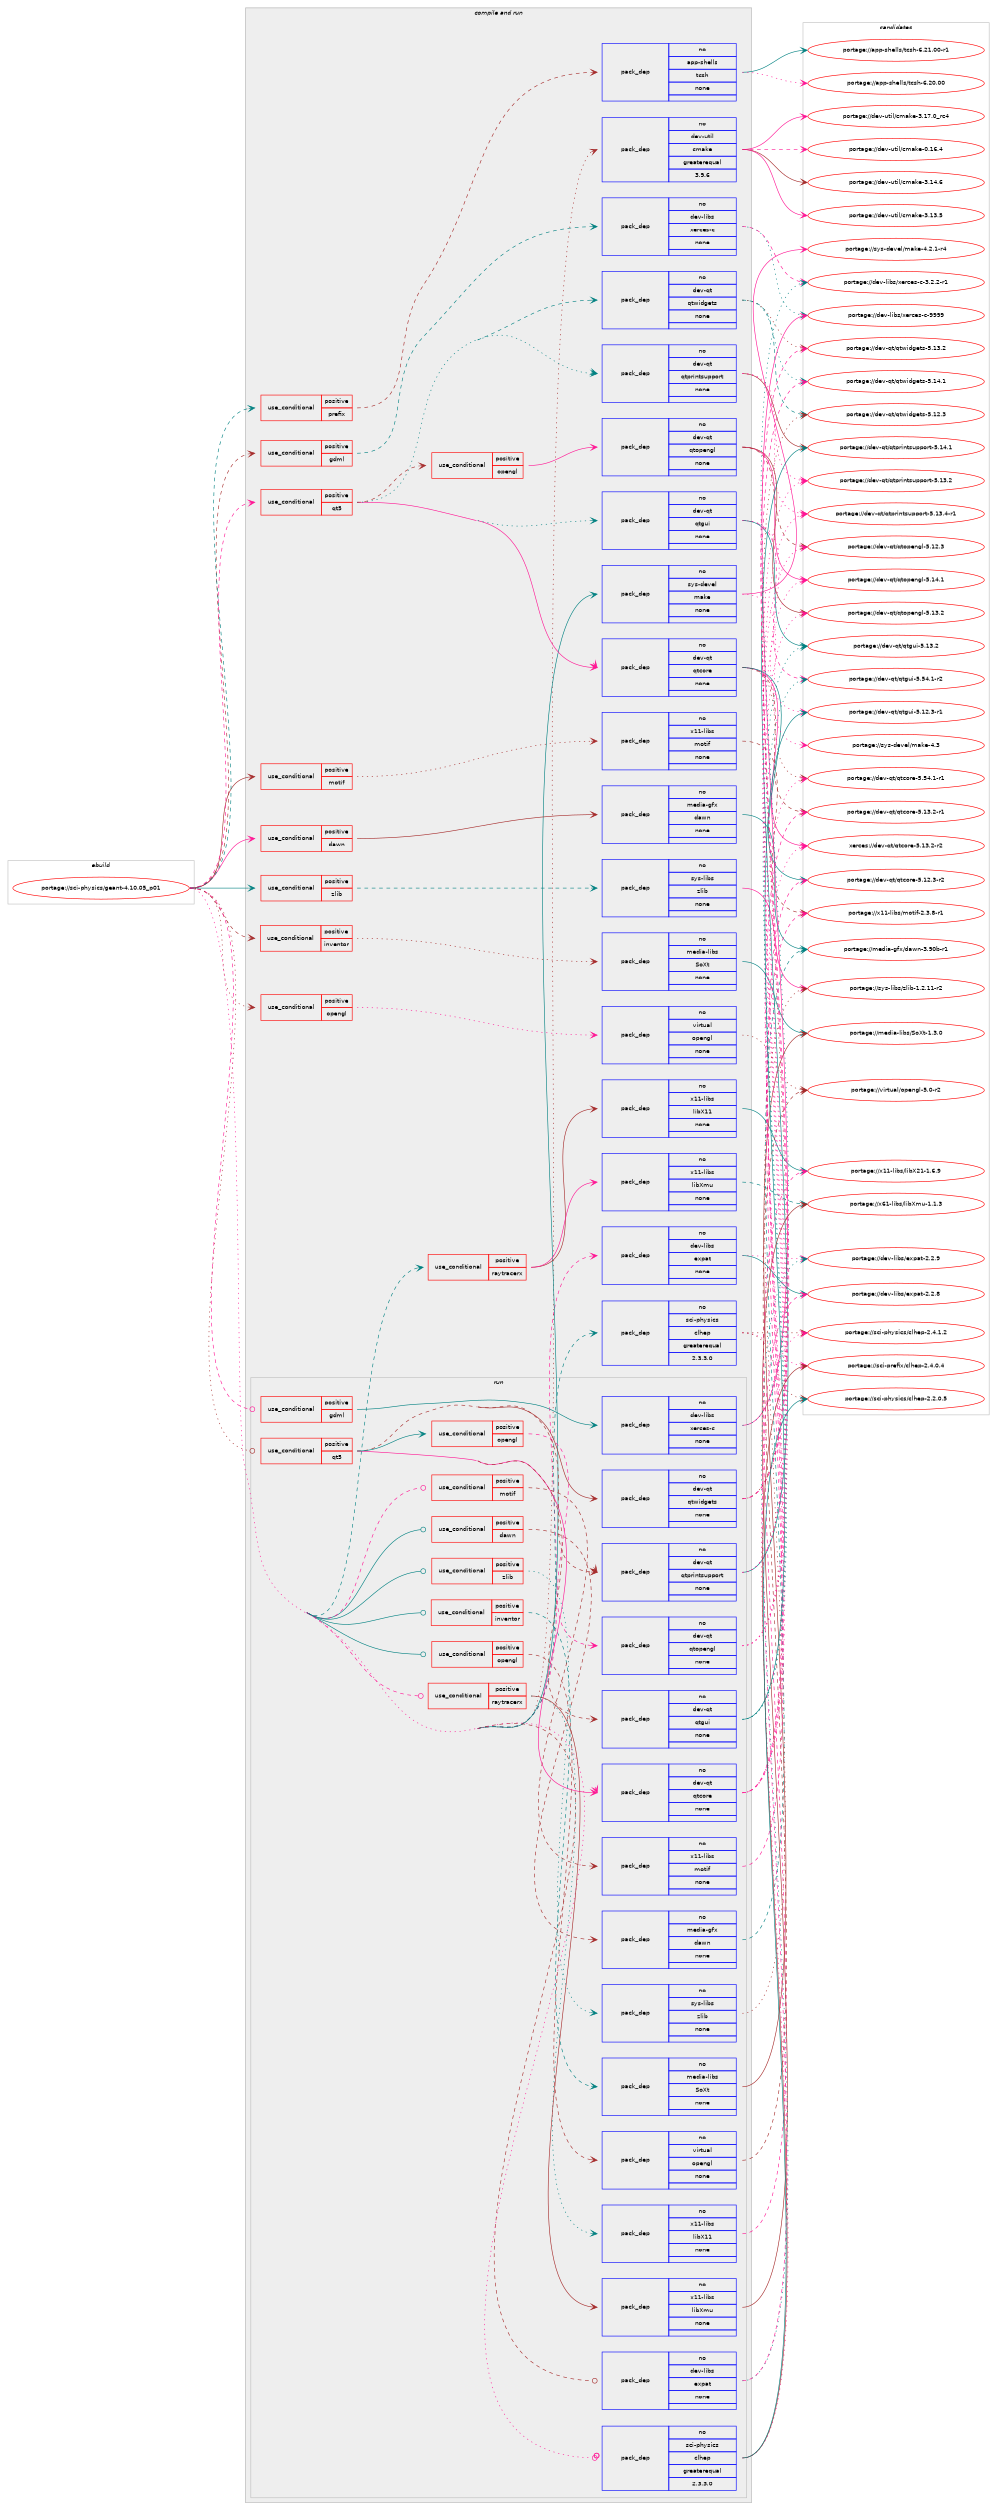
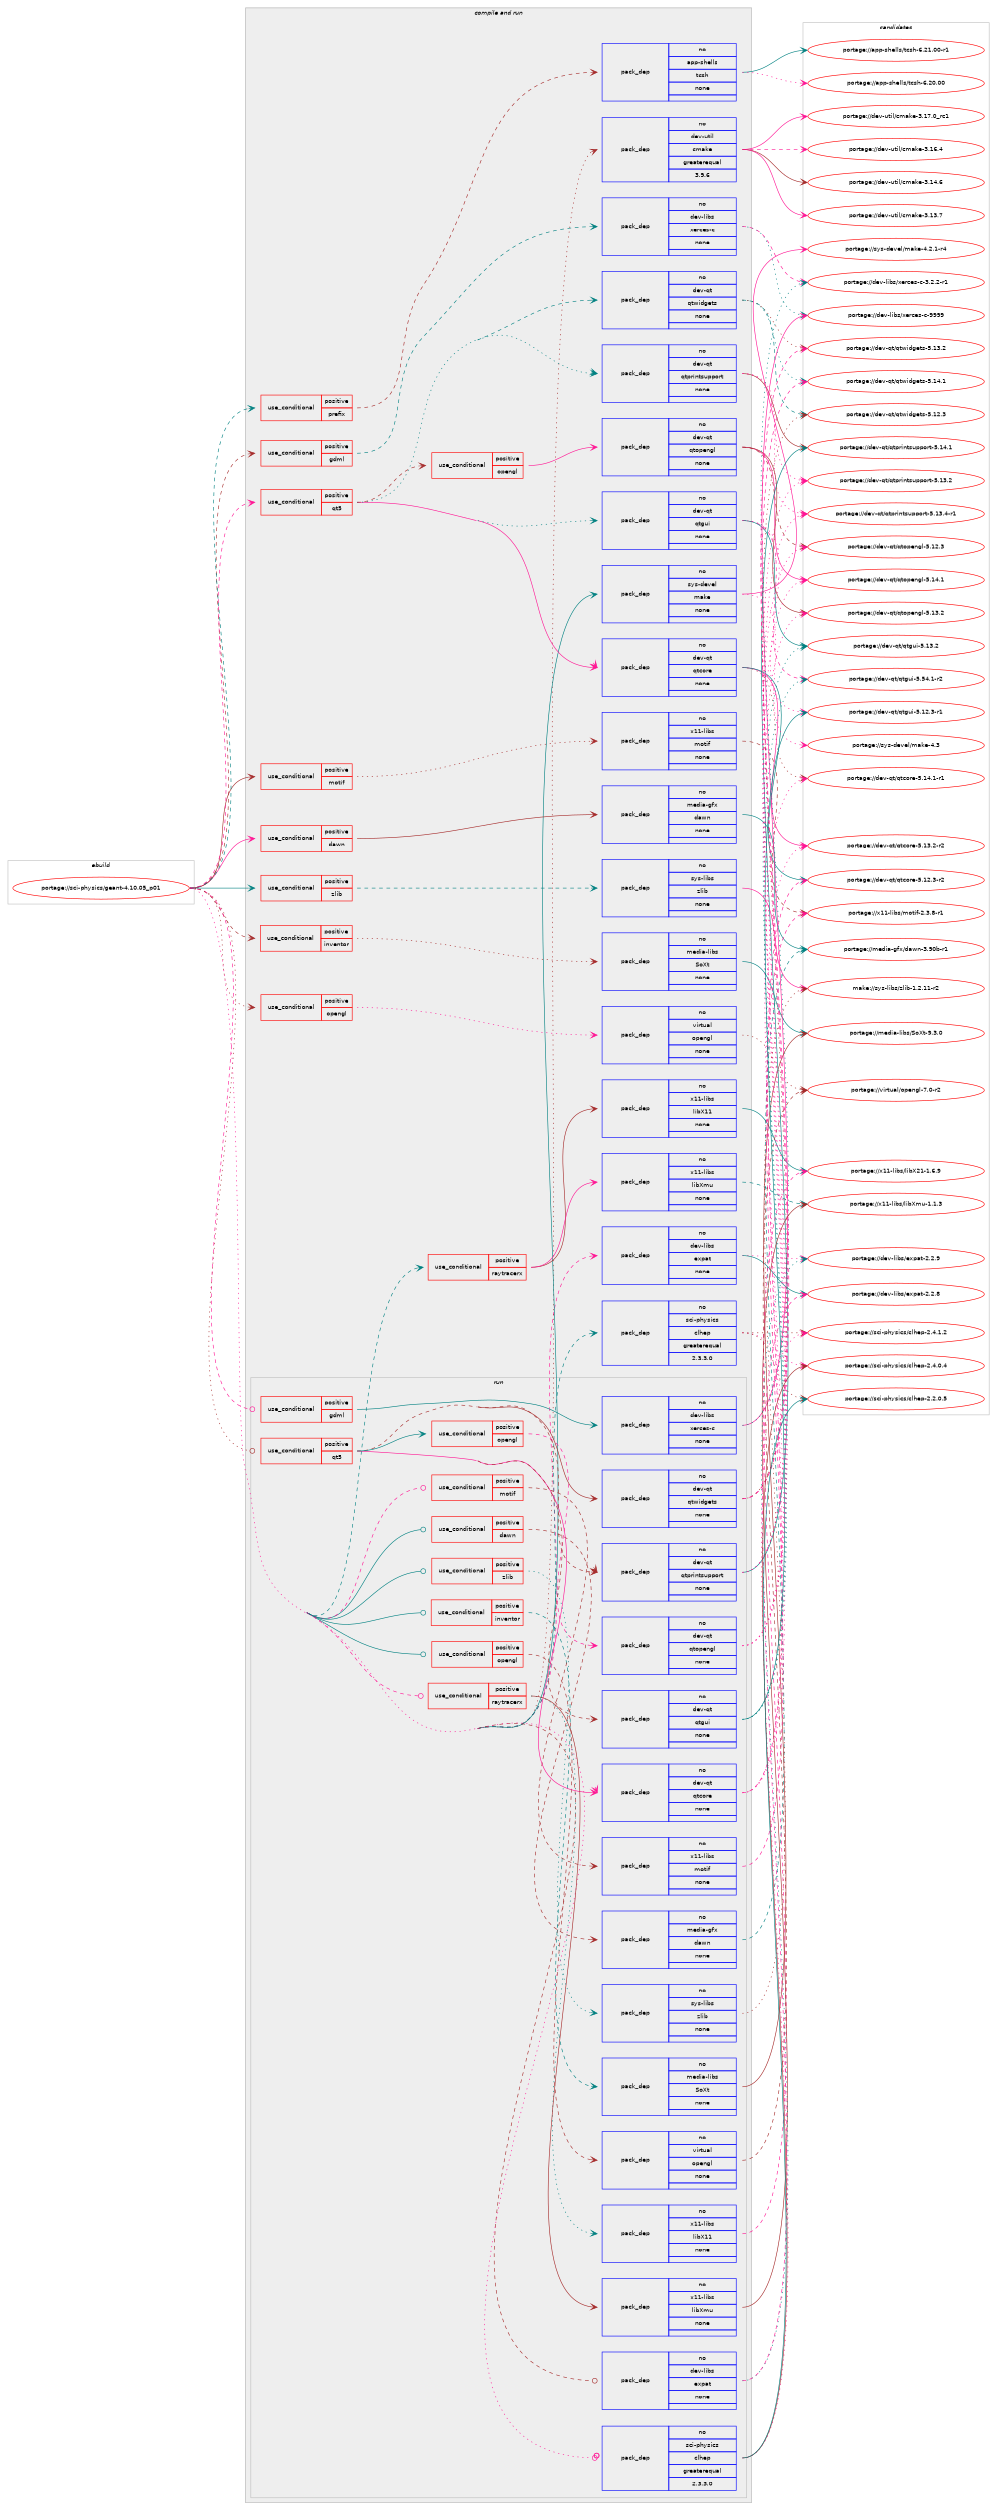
node "portage://dev-util/cmake-3.17.0_rc4": label "portage://dev-util/cmake-3.17.0_rc4" -> "portage://dev-util/cmake-3.17.0_rc1"
node "portage://dev-util/cmake-0.16.4": label "portage://dev-util/cmake-0.16.4" -> "portage://dev-util/cmake-3.16.4"
node "portage://dev-util/cmake-3.13.5": label "portage://dev-util/cmake-3.13.5" -> "portage://dev-util/cmake-3.13.7"
node "portage://dev-qt/qtcore-5.54.1-r1": label "portage://dev-qt/qtcore-5.54.1-r1" -> "portage://dev-qt/qtcore-5.14.1-r1"
node "portage://dev-qt/qtcore-5.13.2-r1": removed
node "xerces://dev-qt/qtcore-5.13.2-r2": label "xerces://dev-qt/qtcore-5.13.2-r2" -> "portage://dev-qt/qtcore-5.13.2-r2"
node "portage://sys-libs/zlib-1.2.11-r2": label "portage://sys-libs/zlib-1.2.11-r2" -> "make://sys-libs/zlib-1.2.11-r2"
node "portage://media-libs/SoXt-1.3.0": label "portage://media-libs/SoXt-1.3.0" -> "portage://media-libs/SoXt-9.3.0"
node "portage://virtual/opengl-5.0-r2": label "portage://virtual/opengl-5.0-r2" -> "portage://virtual/opengl-7.0-r2"
node "portage://x61-libs/libXmu-1.1.3": label "portage://x61-libs/libXmu-1.1.3" -> "portage://x11-libs/libXmu-1.1.3"
node "portage://sci-prefix/clhep-2.4.0.4": label "portage://sci-prefix/clhep-2.4.0.4" -> "portage://sci-physics/clhep-2.4.0.4"
